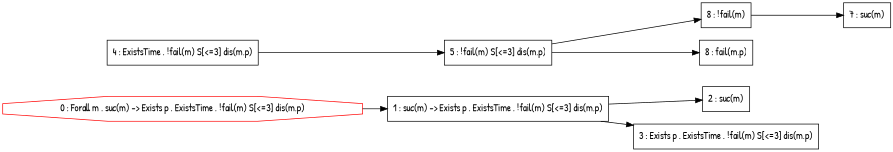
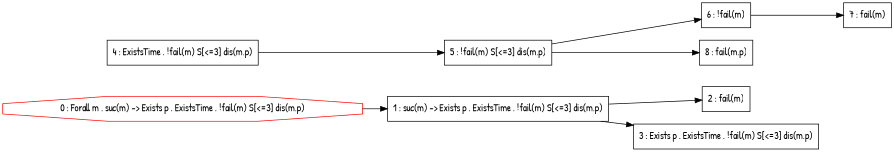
node "8 : !fail(m)": label "8 : !fail(m)" -> "6 : !fail(m)"
node "7 : suc(m)": label "7 : suc(m)" -> "7 : fail(m)"
node "2 : suc(m)": label "2 : suc(m)" -> "2 : fail(m)"
